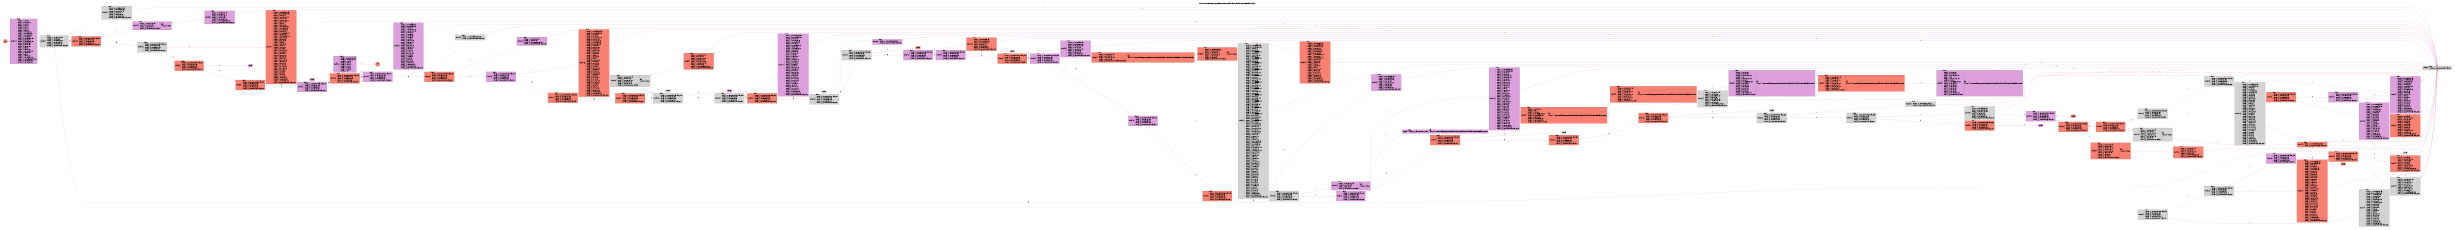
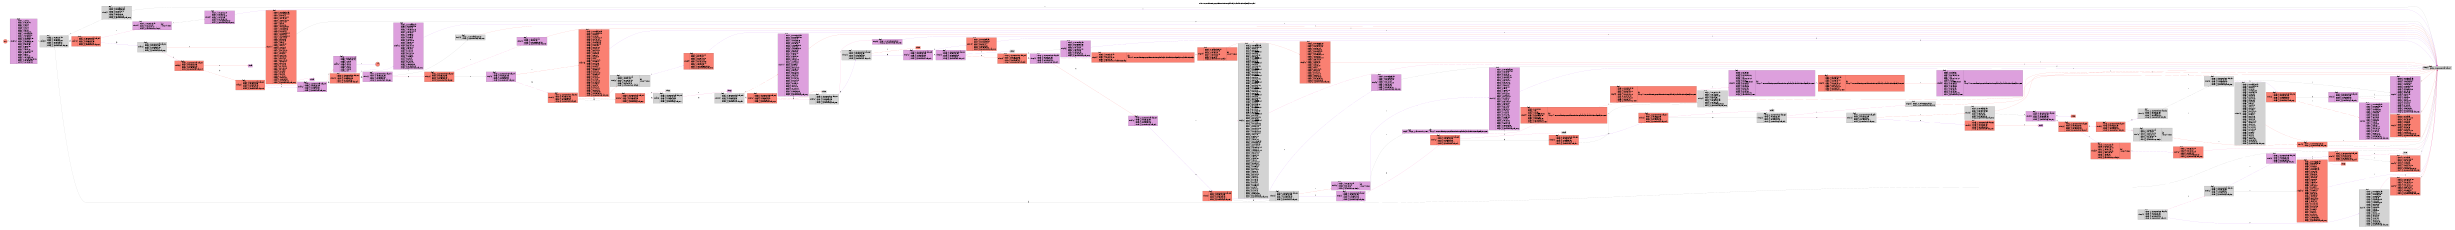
node "0x402424 [45]": fillcolor lightgrey -> salmon
